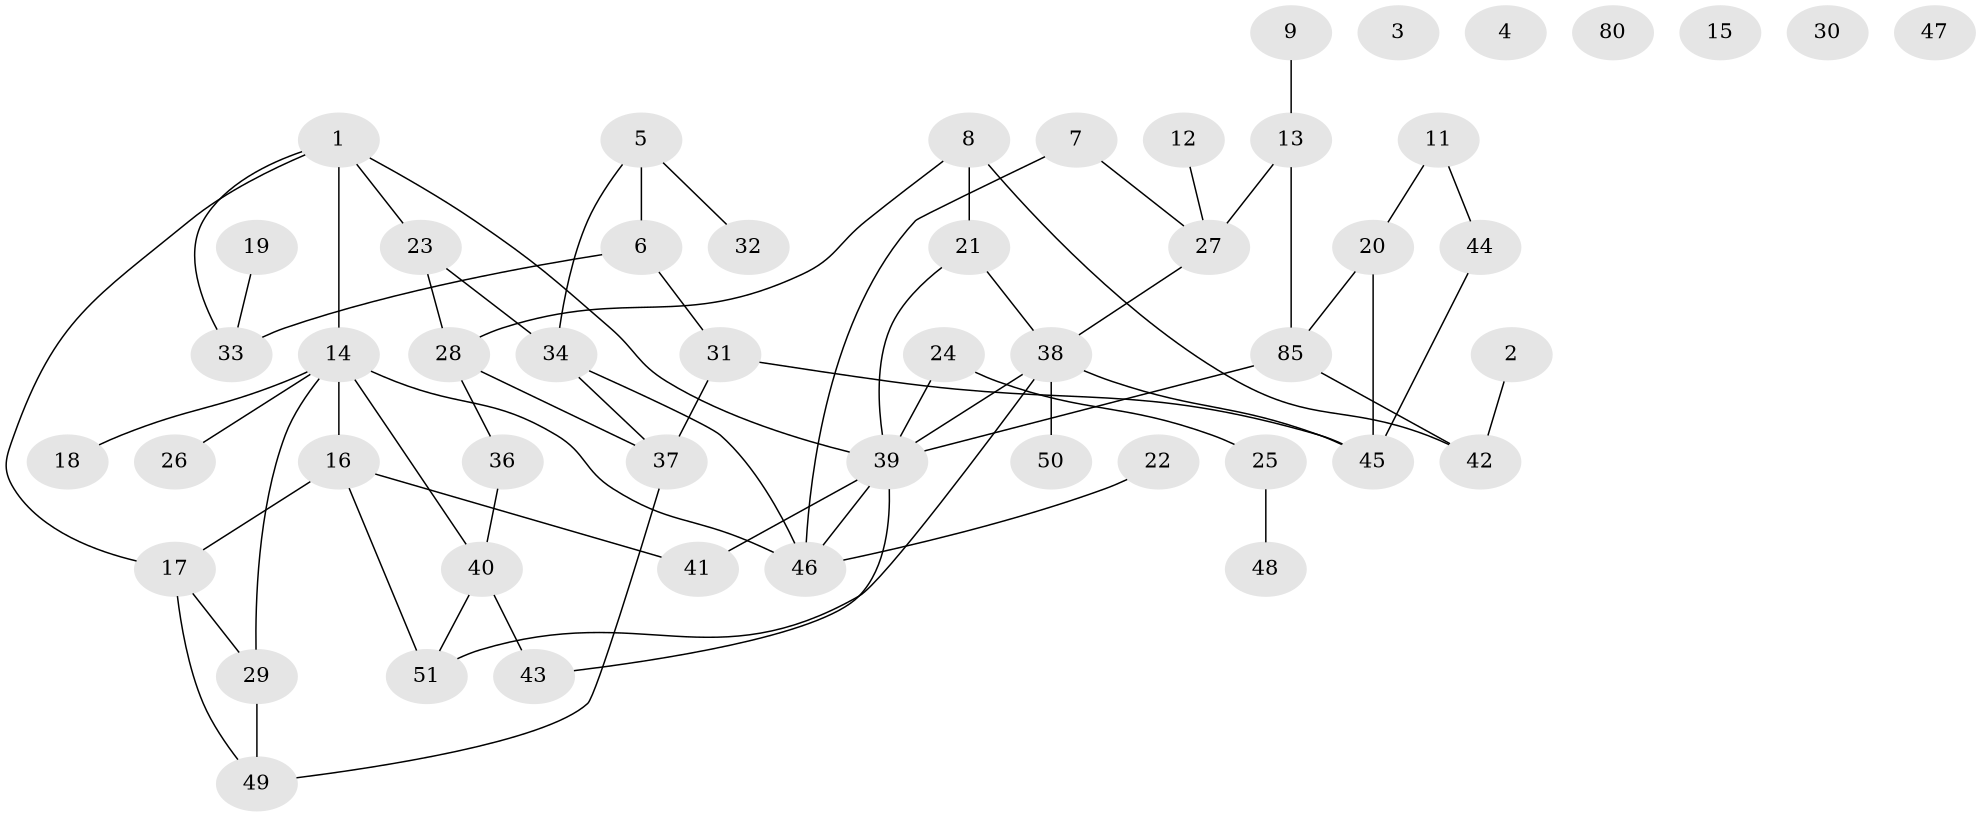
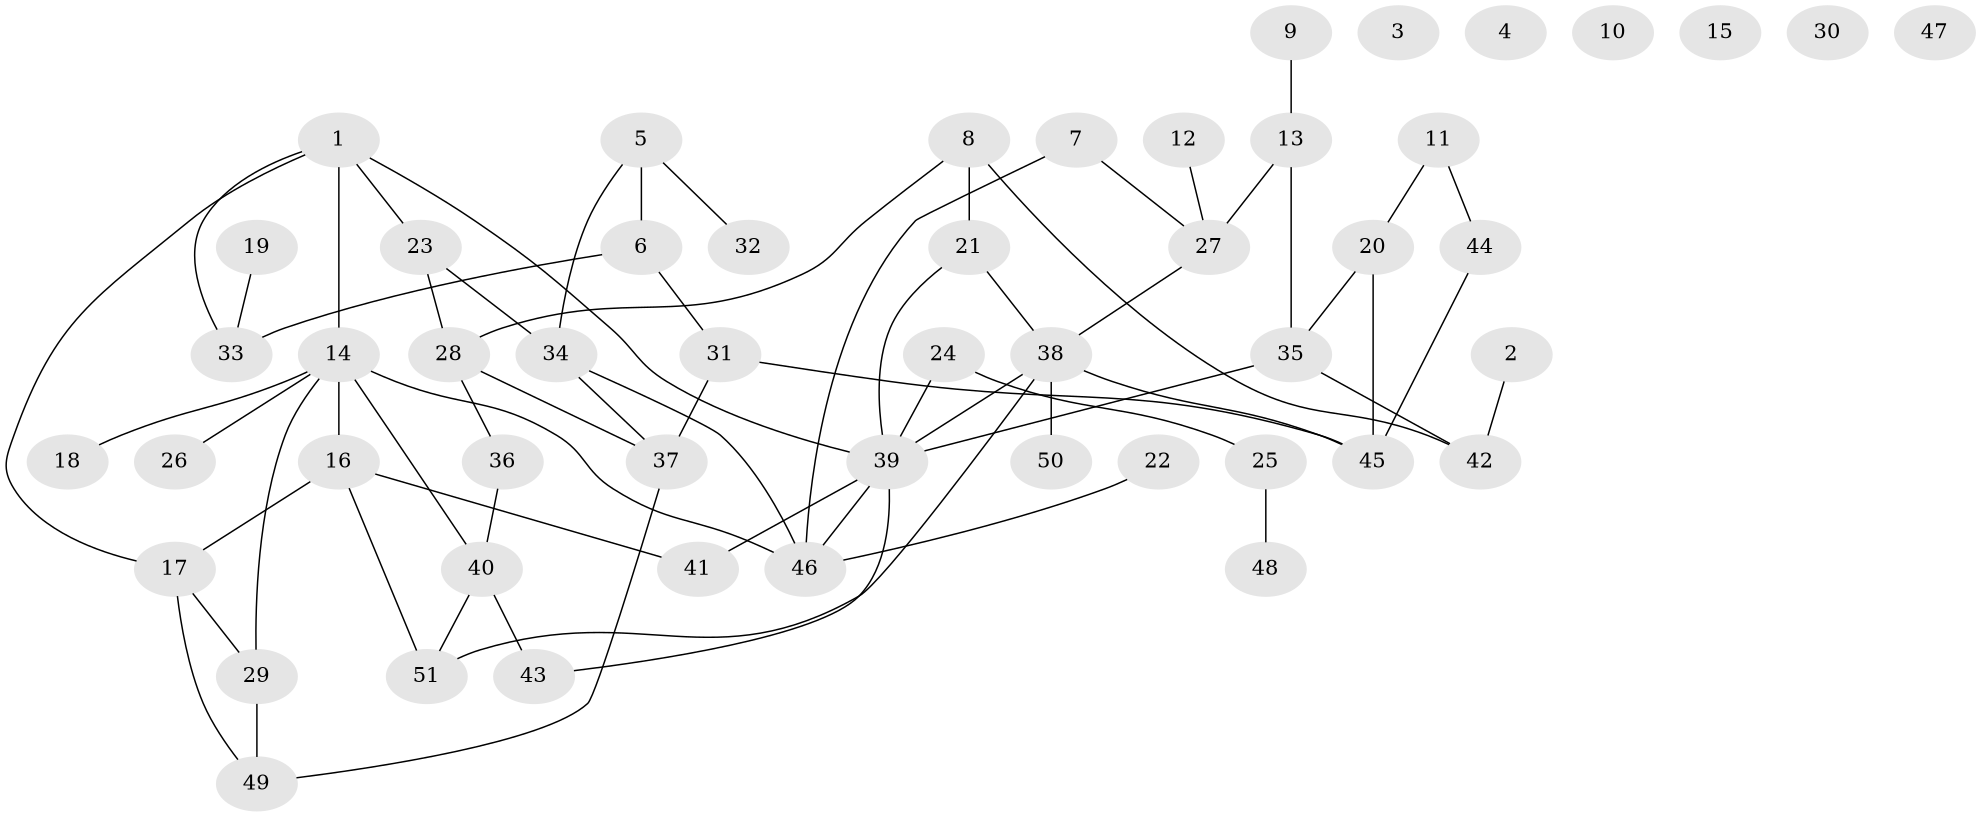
node "80": label "80" -> "10"
node "85": label "85" -> "35"
